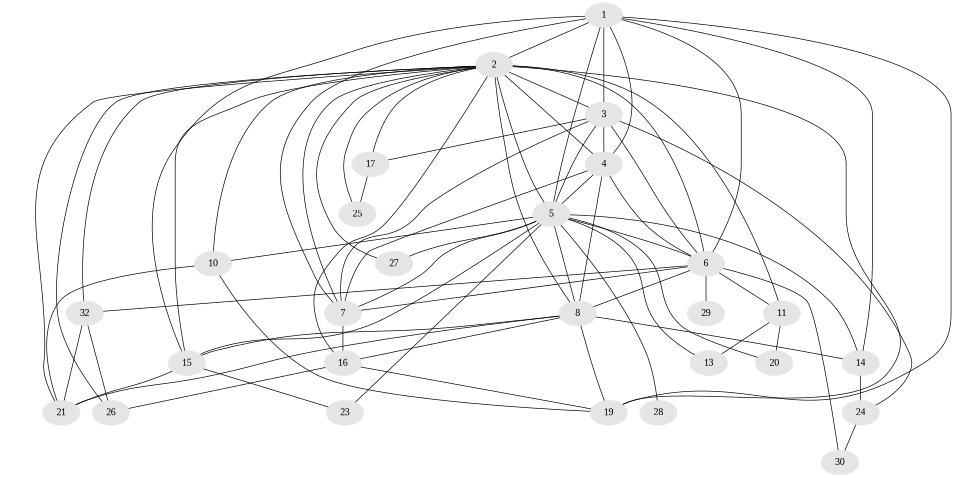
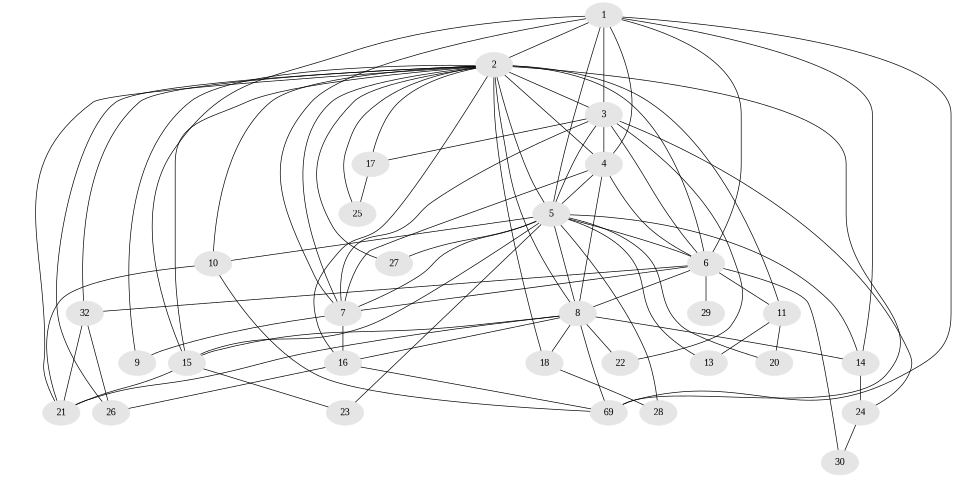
node "9": added
node "18": added
node "22": added
node "19": label "19" -> "69"
